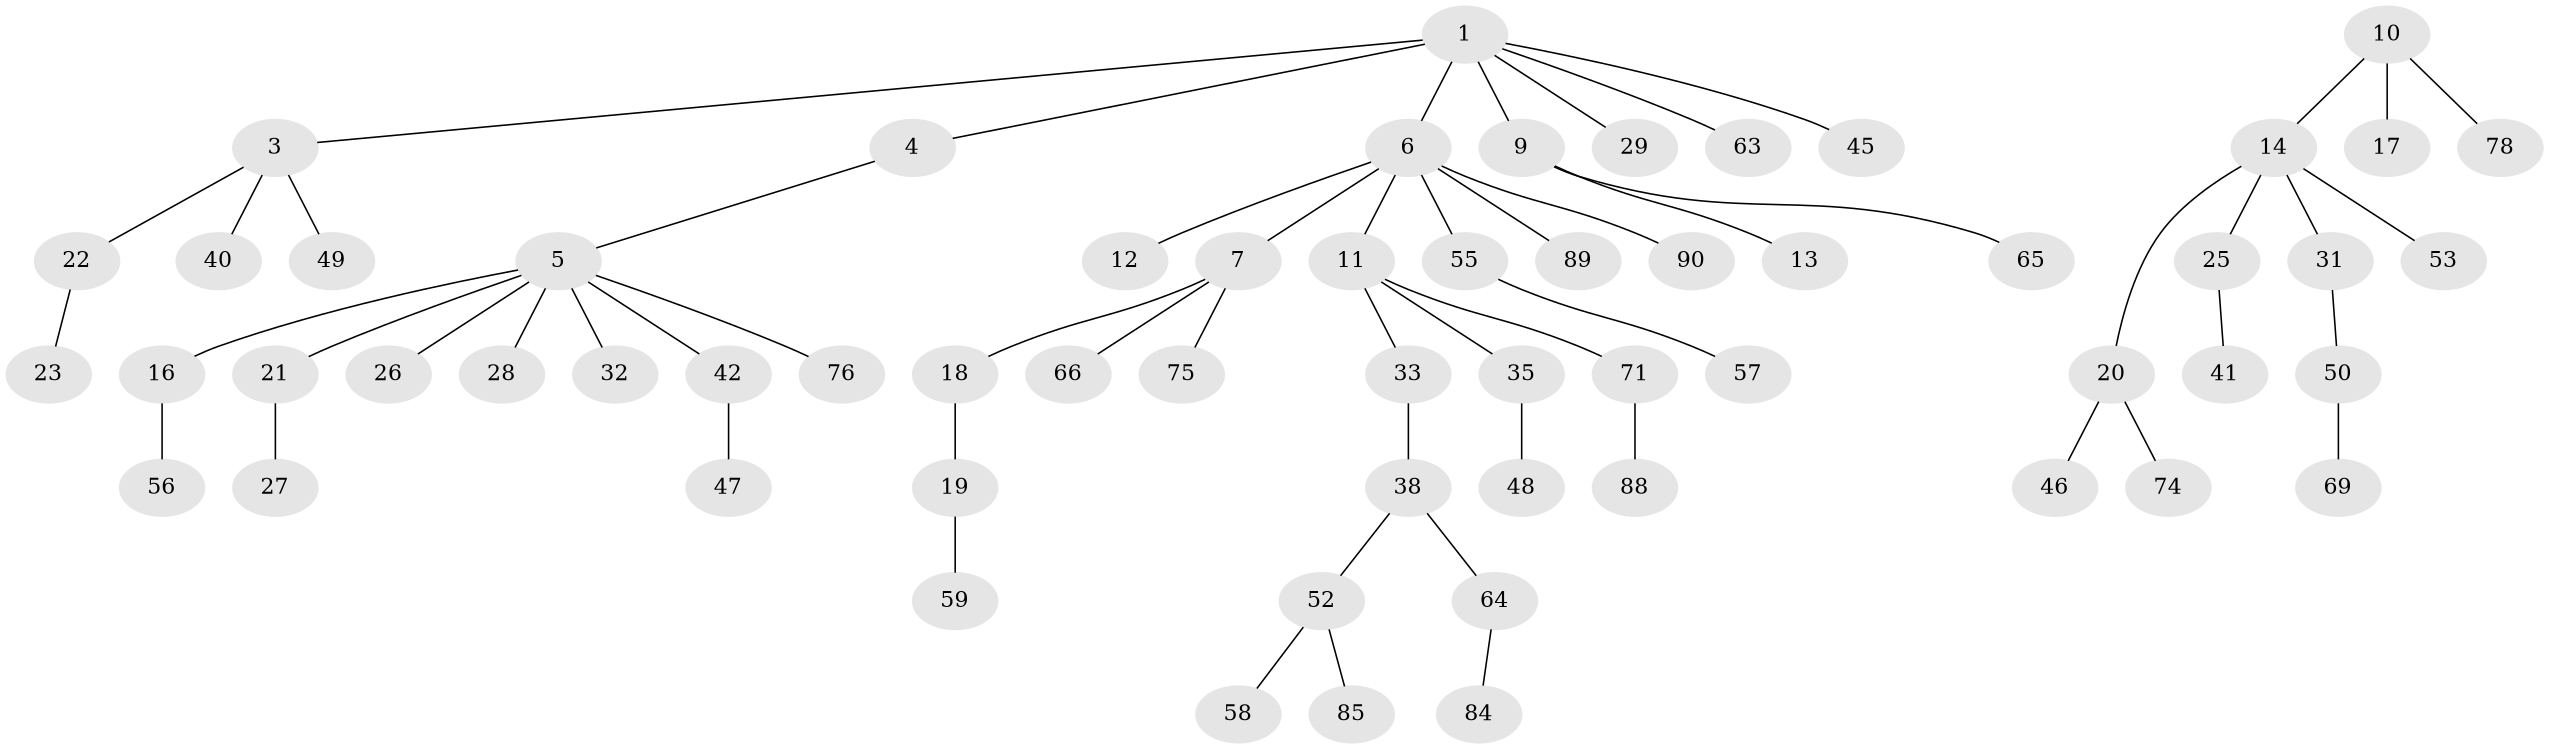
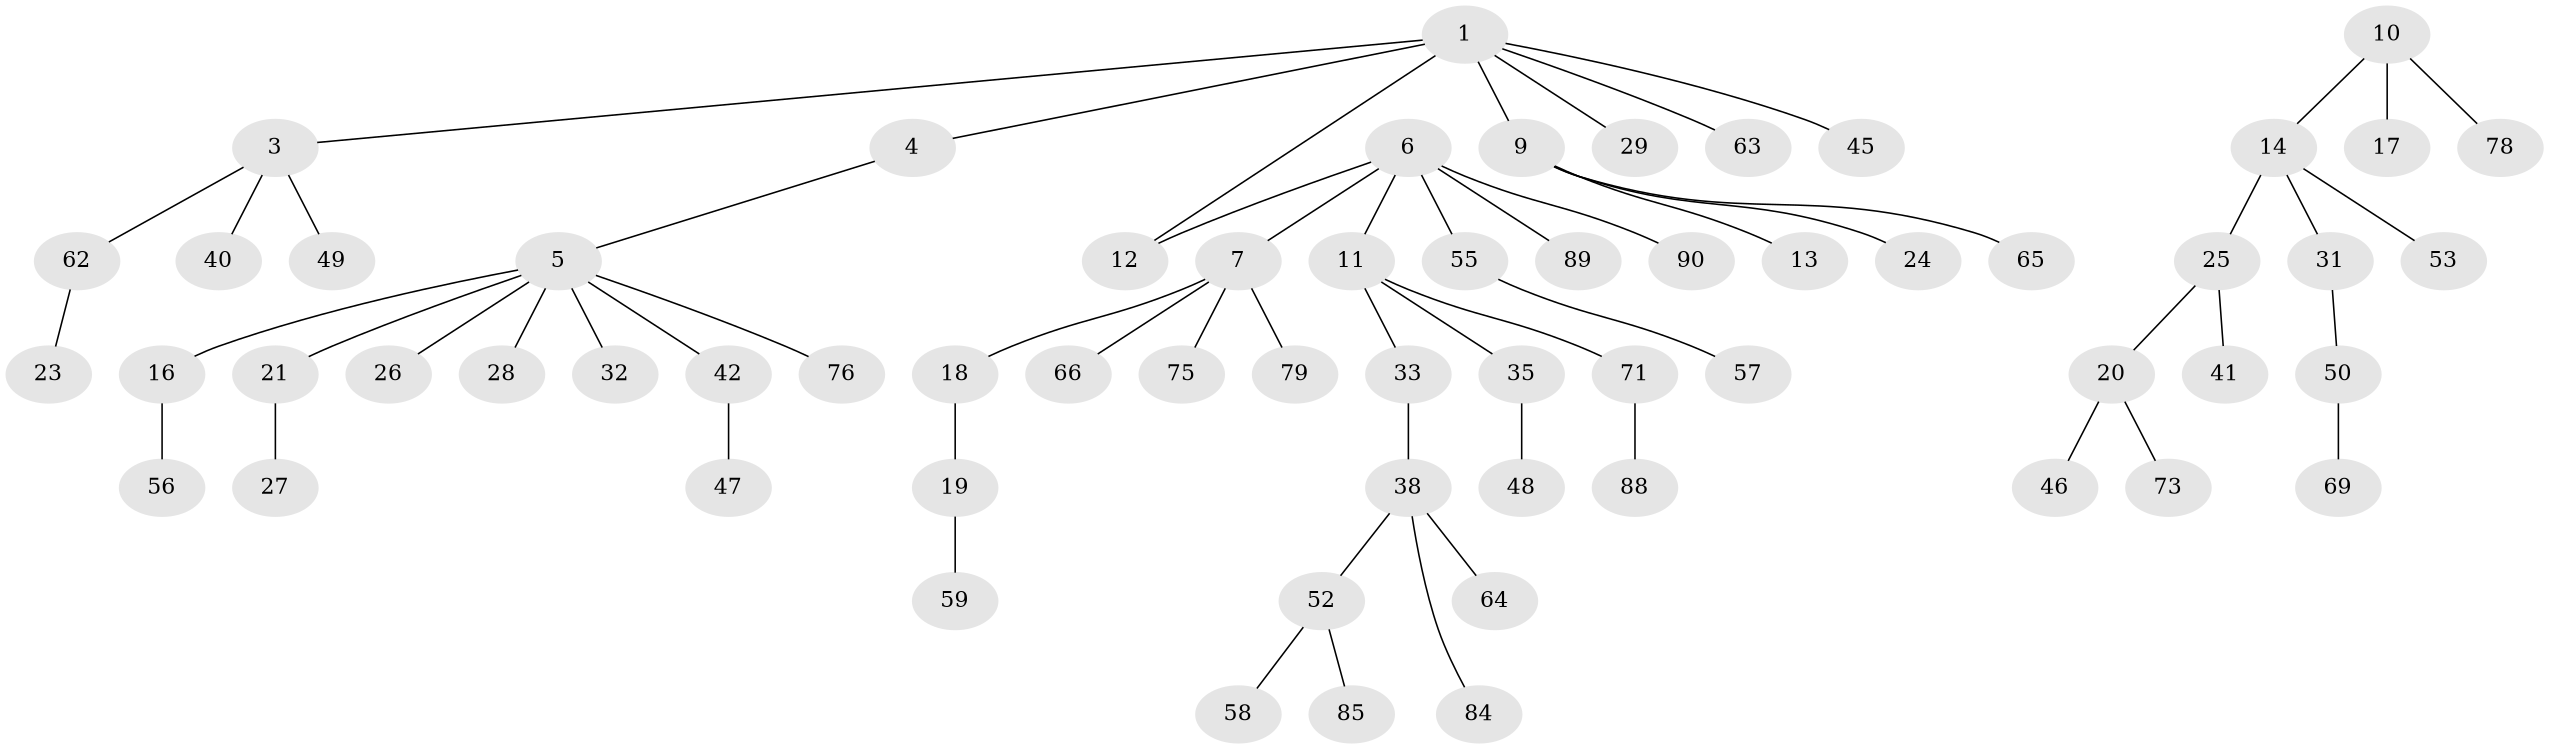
edge "1" -- "6": now "1" -- "12"
edge "14" -- "20": now "25" -- "20"
node "22": label "22" -> "62"
node "24": added
node "79": added
node "74": label "74" -> "73"
edge "64" -- "84": now "38" -- "84"
